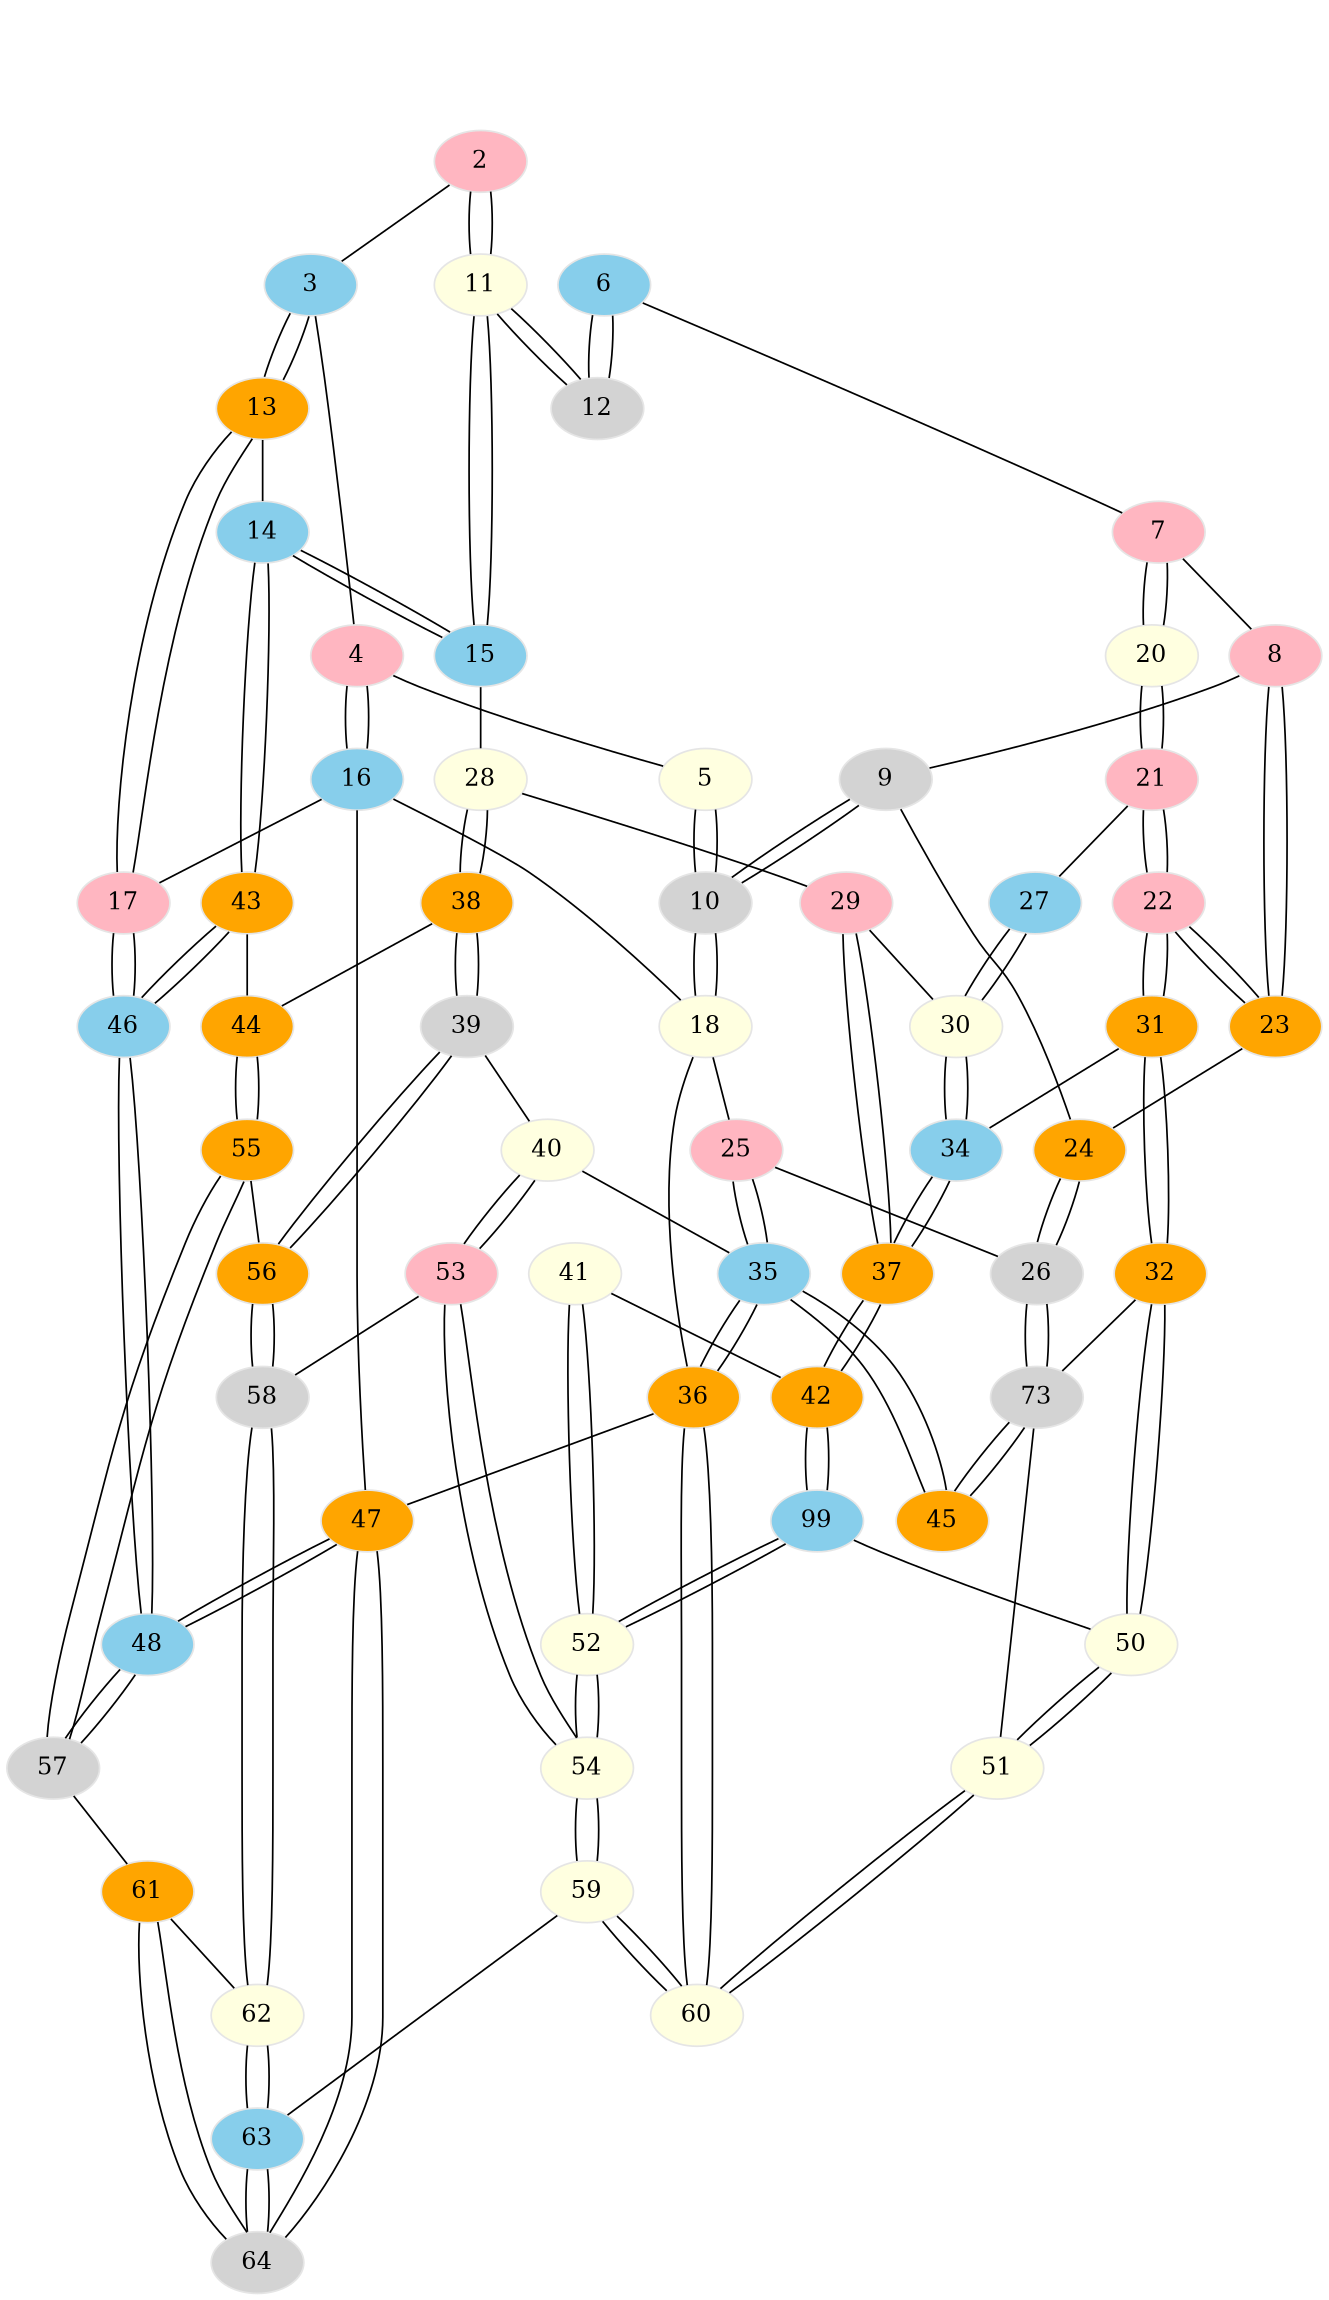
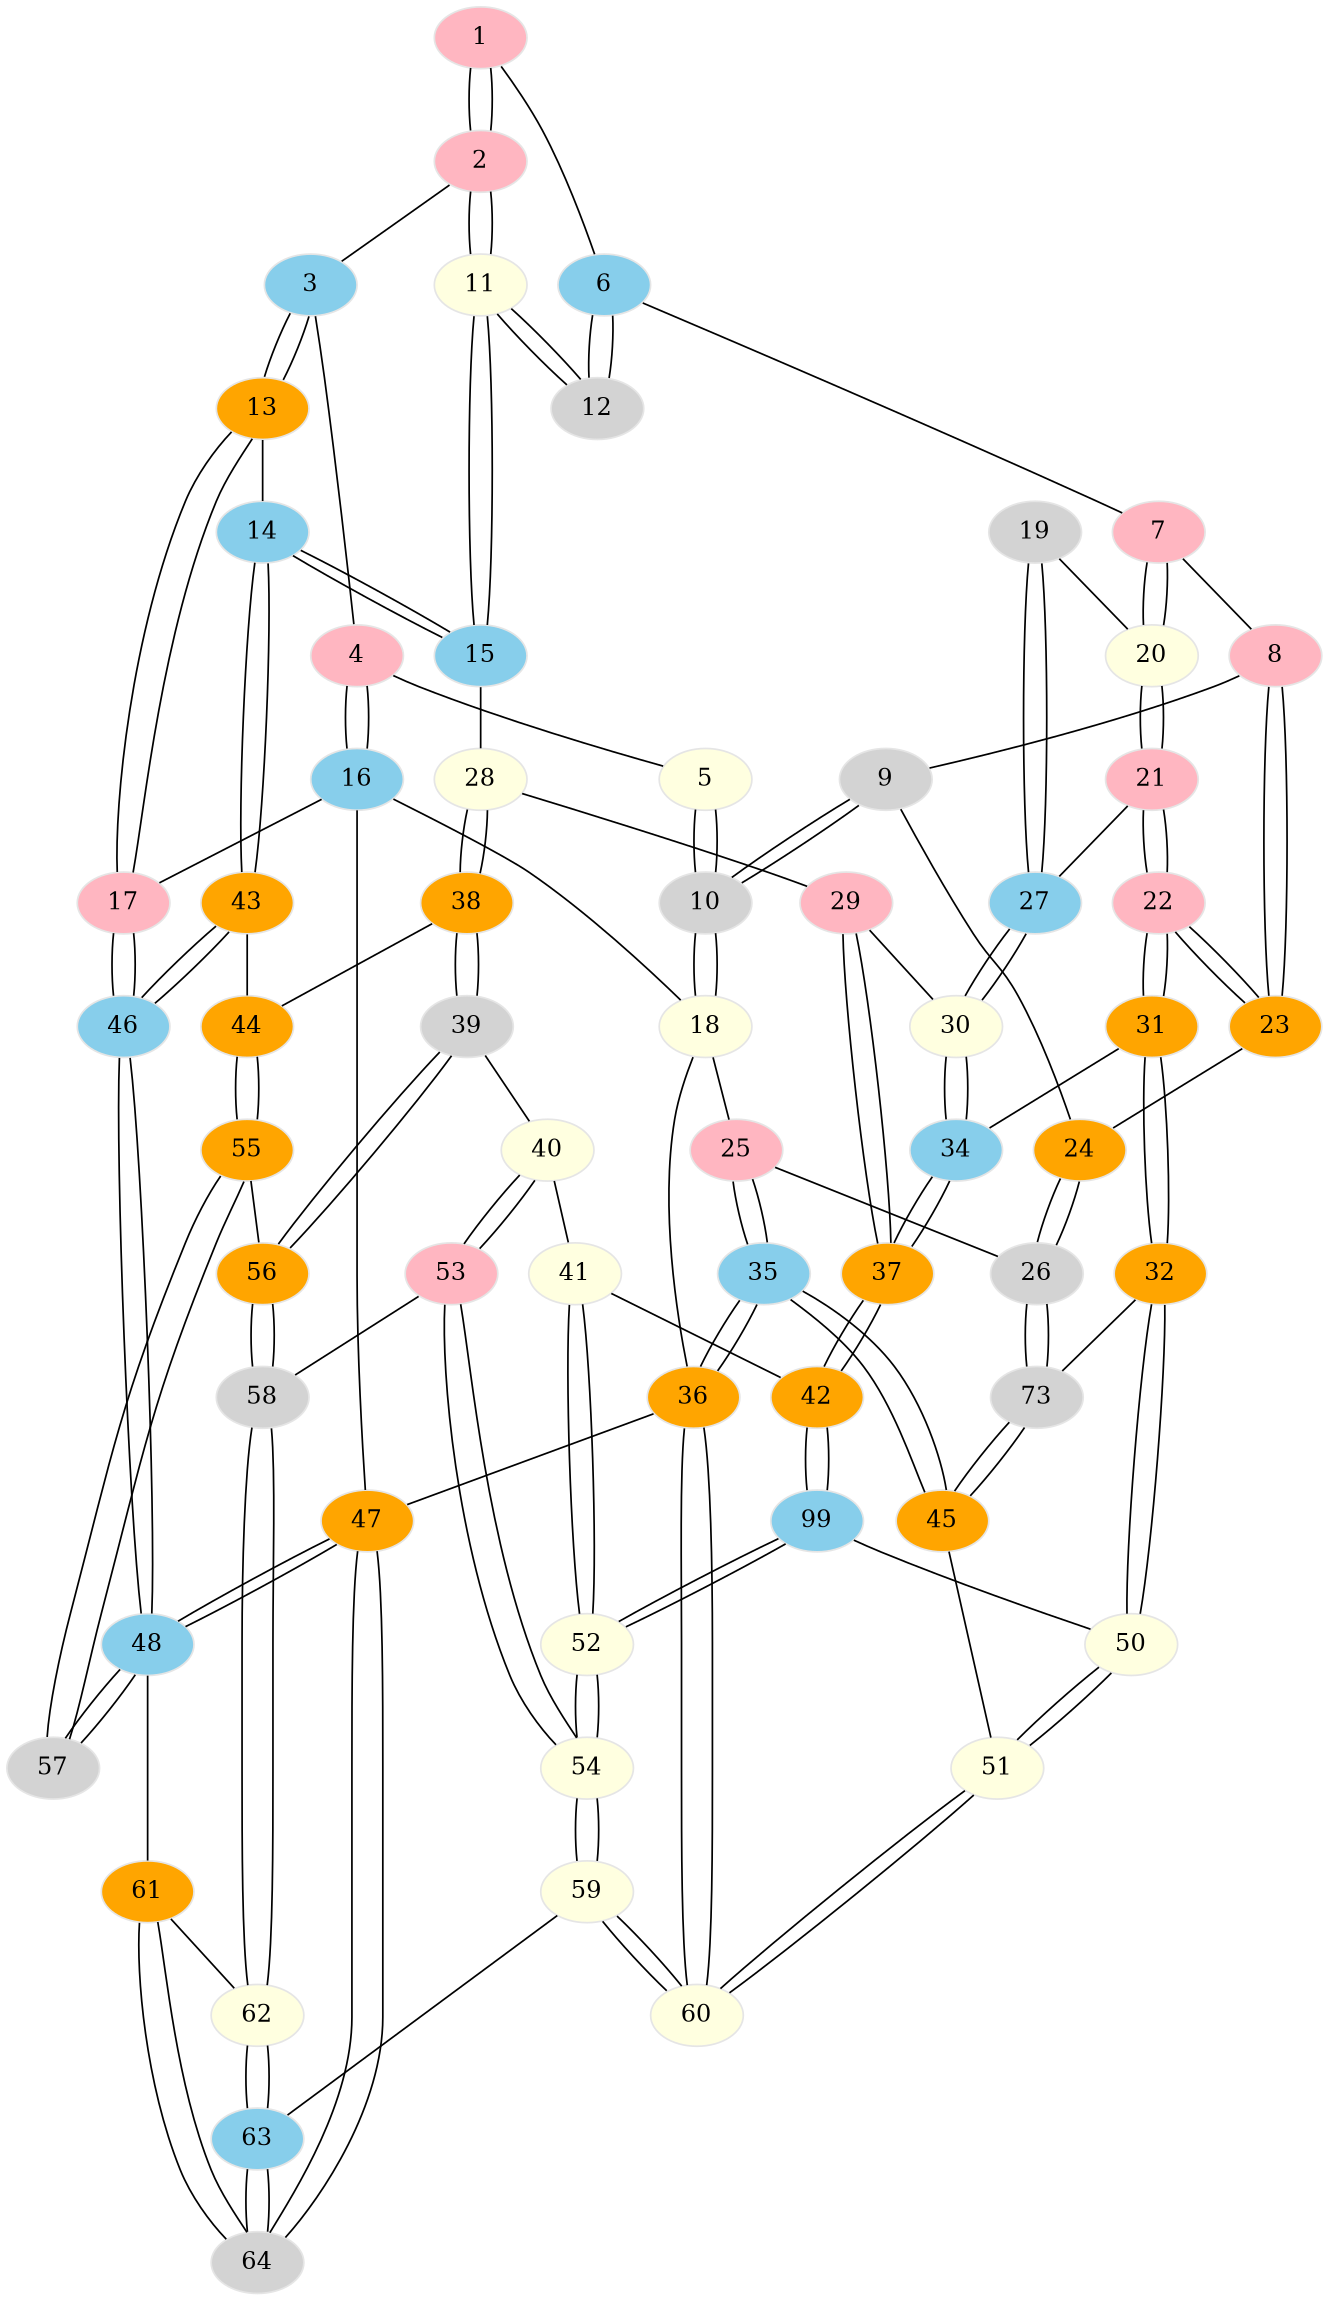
node "1": added
node "19": added
edge "40" -- "35": now "40" -- "41"
edge "73" -- "51": now "45" -- "51"
edge "57" -- "61": now "48" -- "61"
